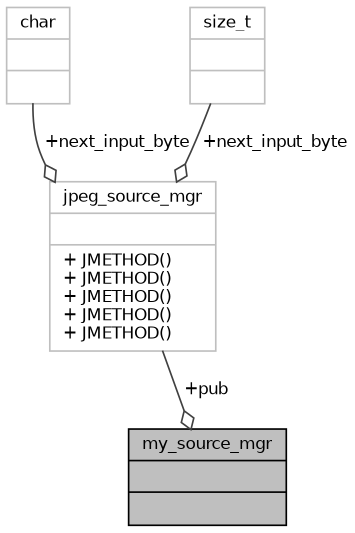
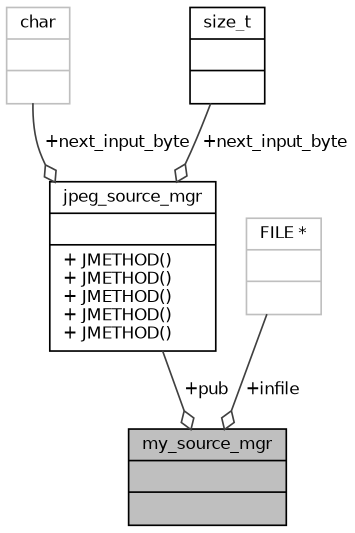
node "size_t": color grey75 -> black
node "jpeg_source_mgr": color grey75 -> black
node "FILE *": added
